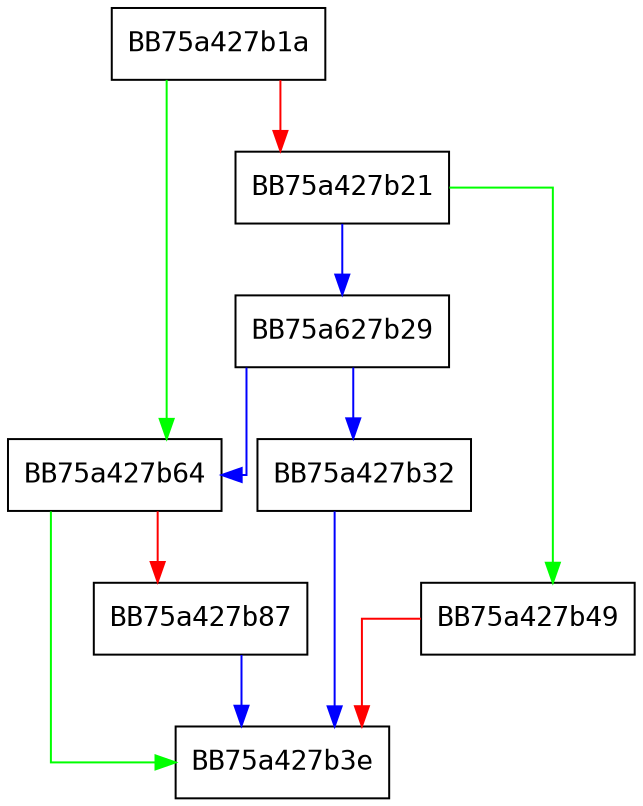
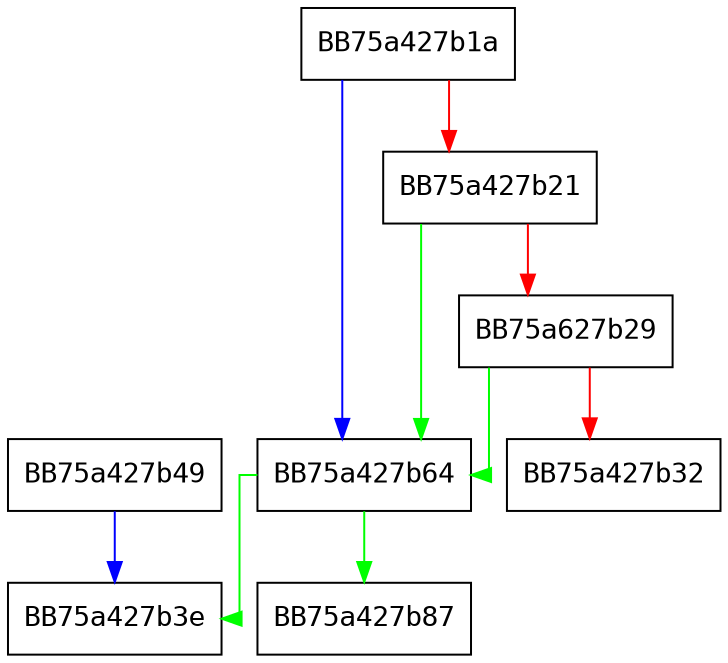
edge "BB75a427b1a" -> "BB75a427b64": color green -> blue
edge "BB75a427b21" -> "BB75a627b29": color blue -> red
edge "BB75a427b21" -> "BB75a427b49": now "BB75a427b21" -> "BB75a427b64"
edge "BB75a627b29" -> "BB75a427b32": color blue -> red
edge "BB75a627b29" -> "BB75a427b64": color blue -> green
edge "BB75a427b64" -> "BB75a427b87": color red -> green
edge "BB75a427b32" -> "BB75a427b3e": removed
edge "BB75a427b49" -> "BB75a427b3e": color red -> blue
edge "BB75a427b87" -> "BB75a427b3e": removed
